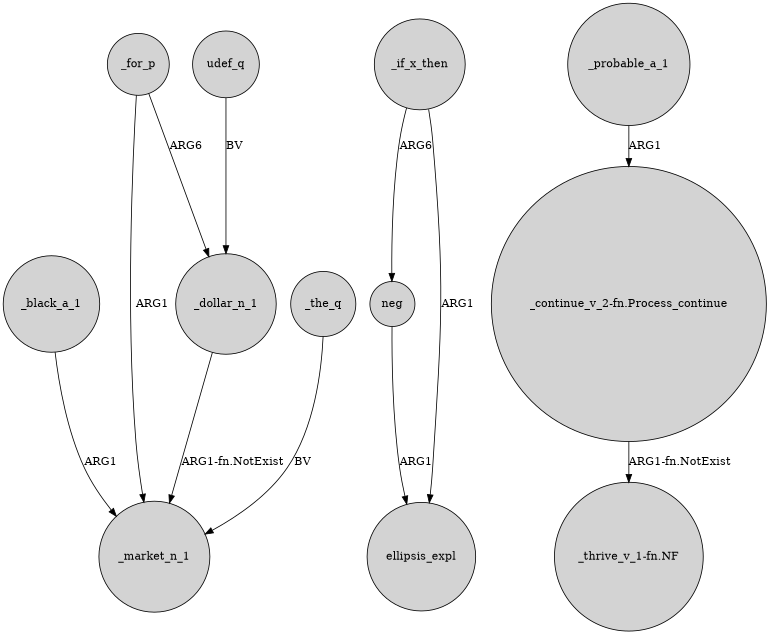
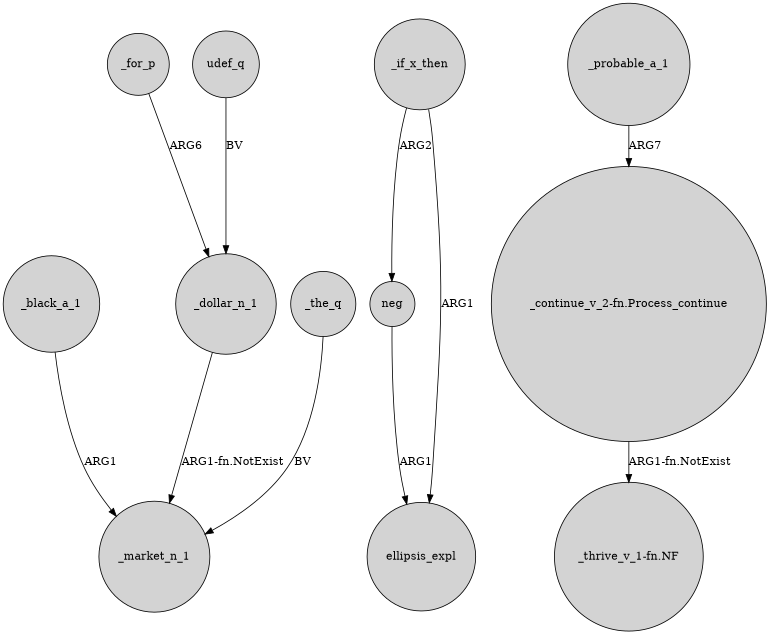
edge "_if_x_then" -> "neg": label "ARG6" -> "ARG2"
edge "_probable_a_1" -> "_continue_v_2-fn.Process_continue": label "ARG1" -> "ARG7"
edge "_for_p" -> "_market_n_1": removed, label "ARG1"
